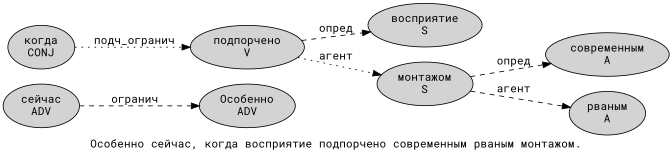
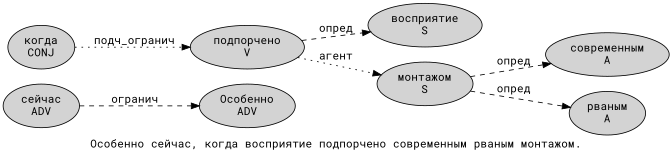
edge "монтажом S" -> "рваным A": label "агент" -> "опред"
